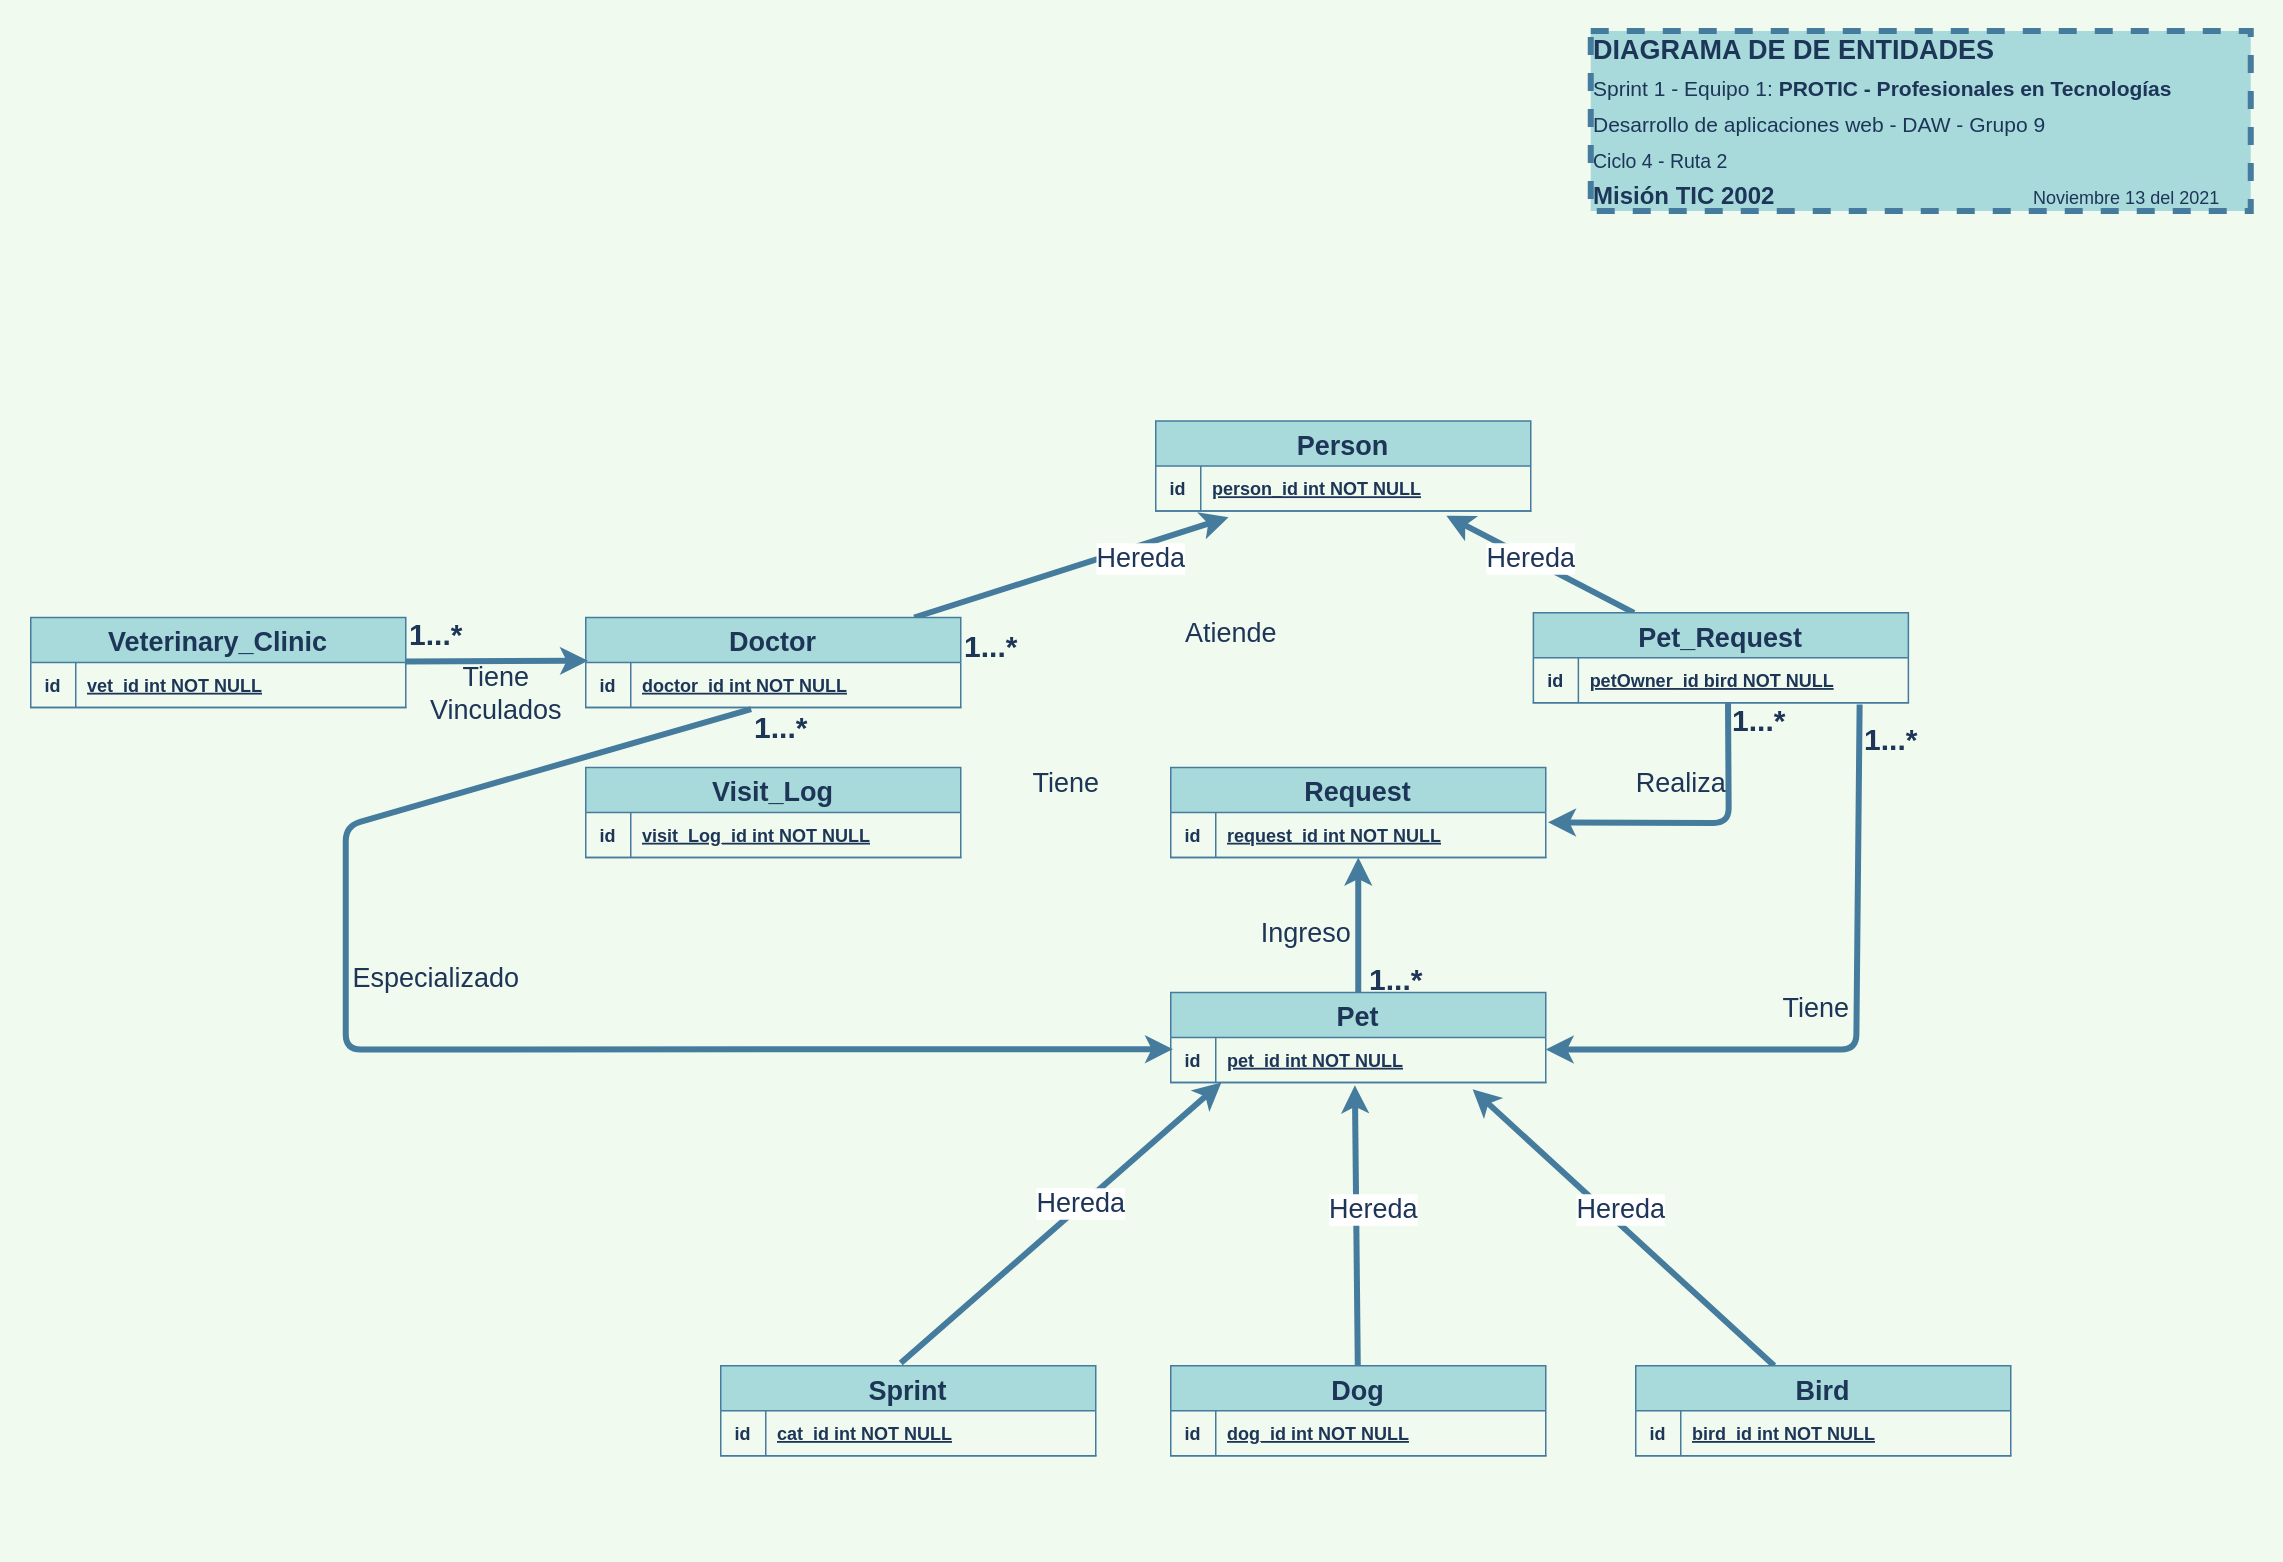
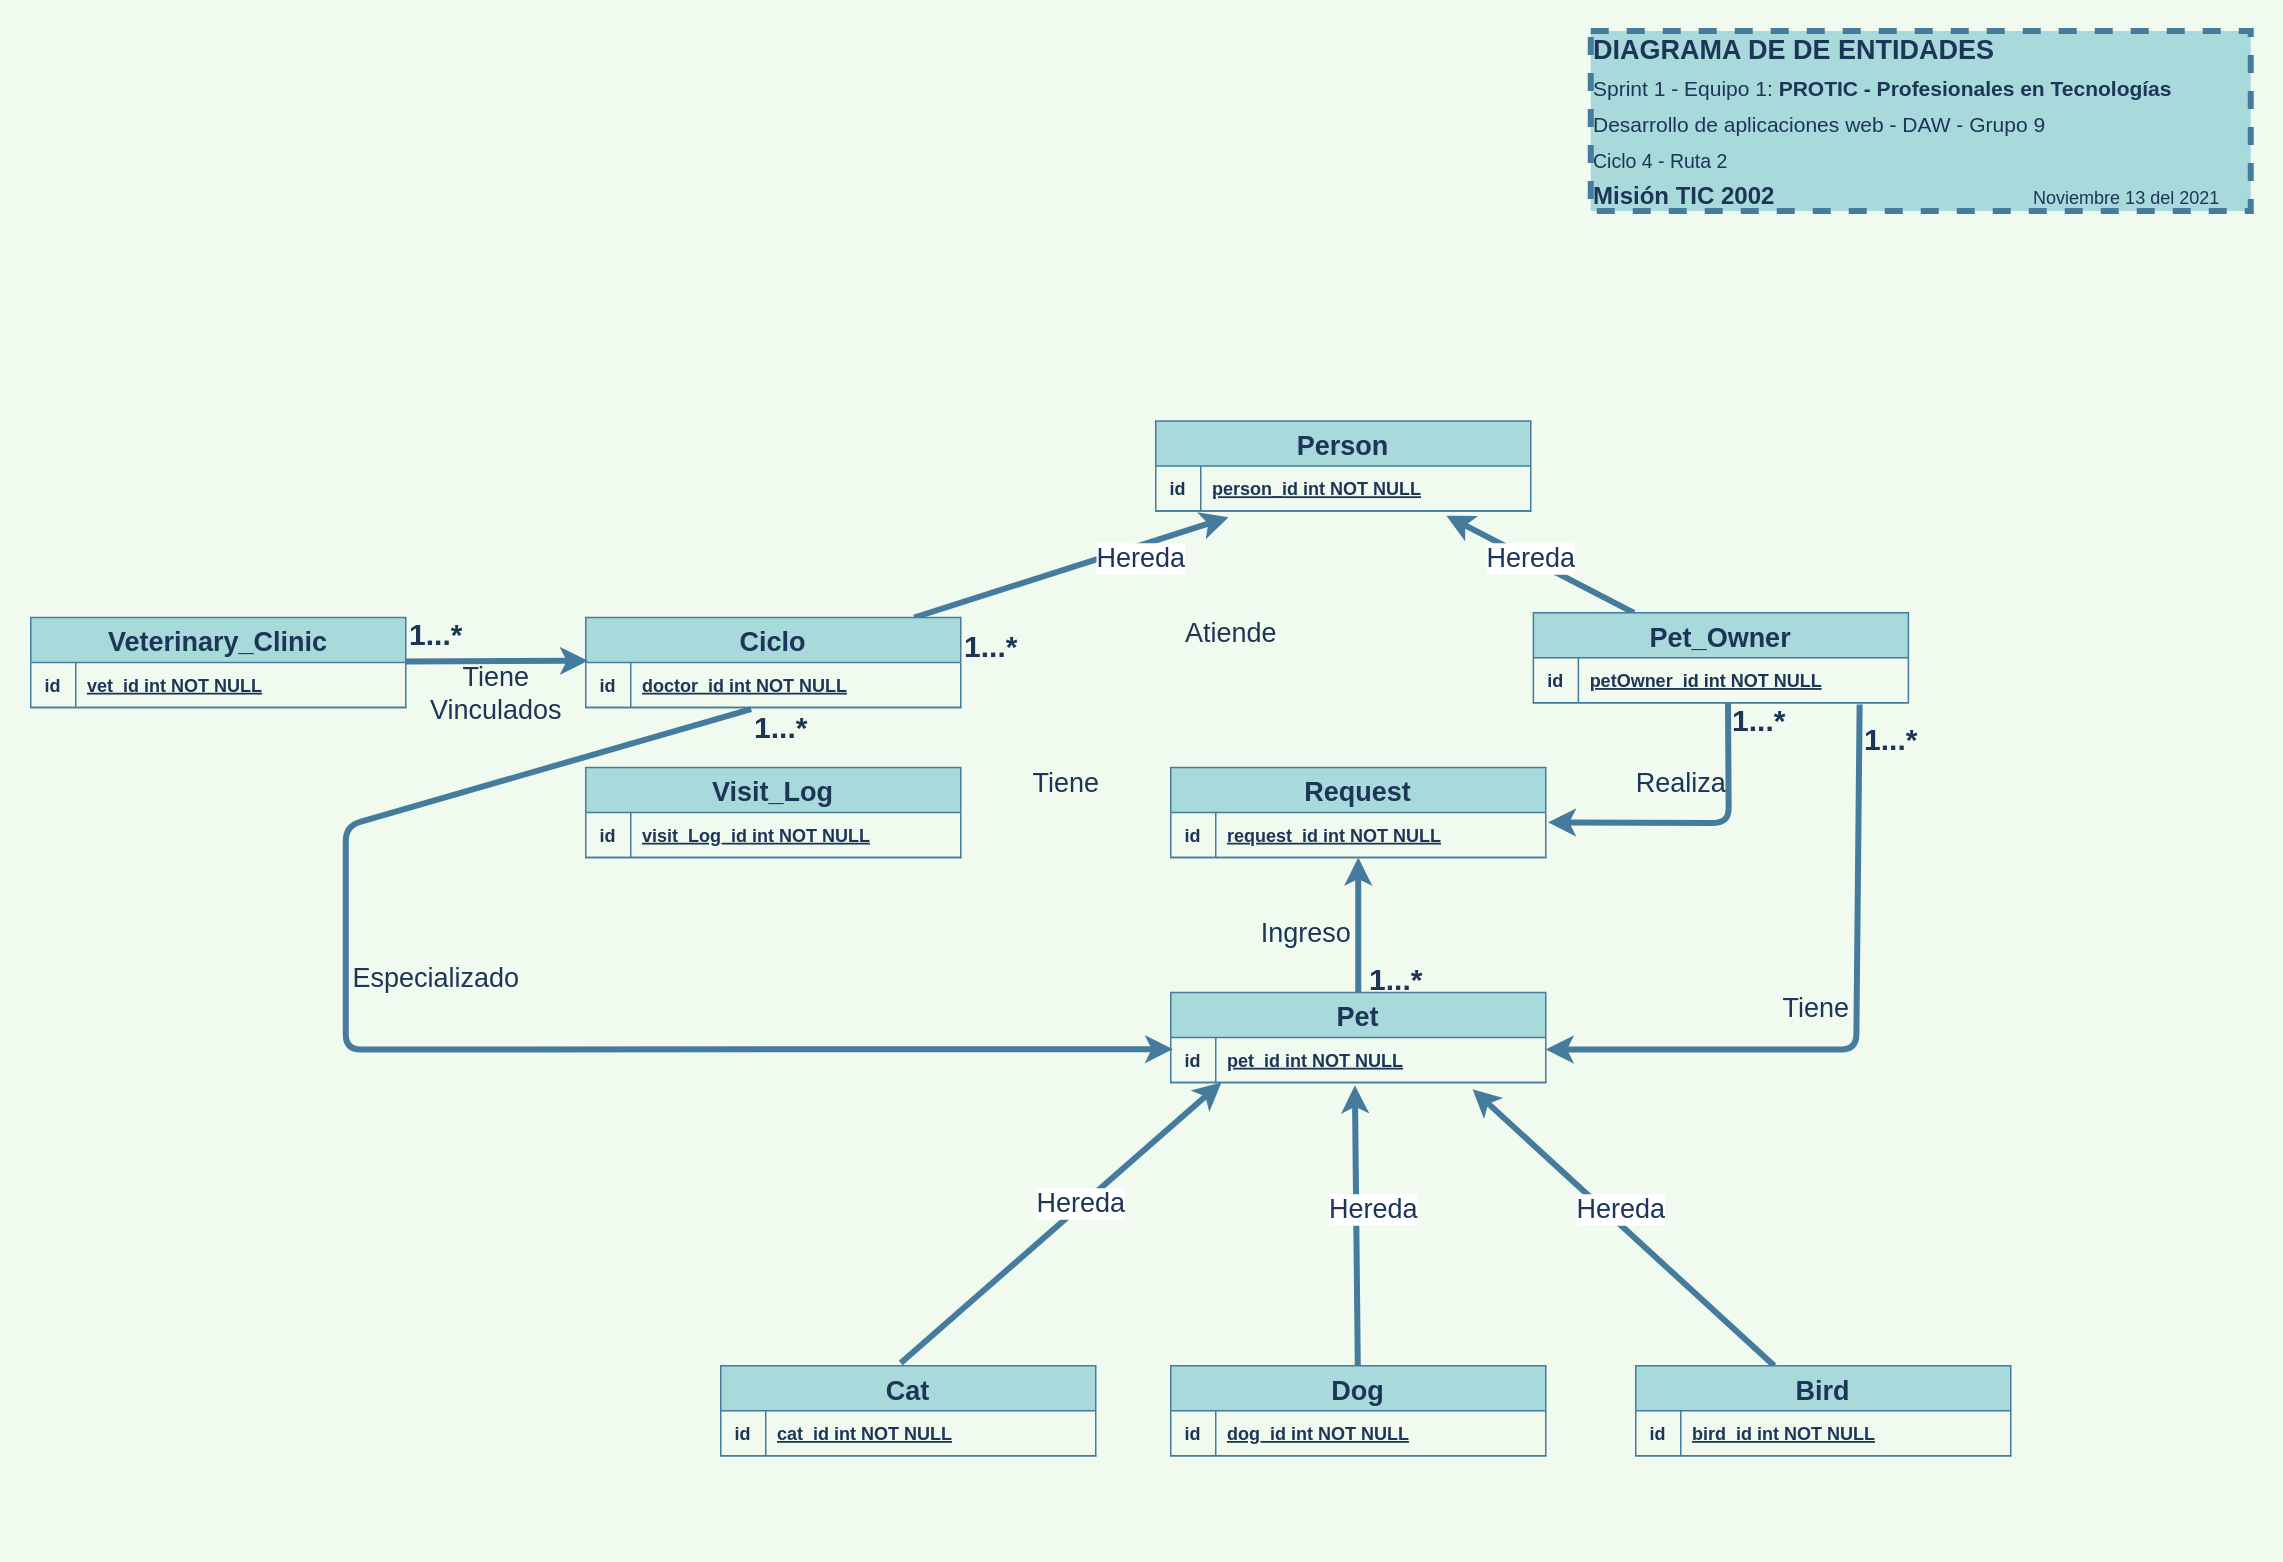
node "Pet_Request": label "Pet_Request" -> "Pet_Owner"
node "Doctor": label "Doctor" -> "Ciclo"
node "petOwner_id bird NOT NULL": label "petOwner_id bird NOT NULL" -> "petOwner_id int NOT NULL"
node "Sprint": label "Sprint" -> "Cat"
